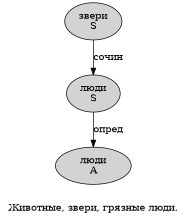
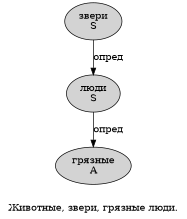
edge "звери S" -> "люди S": label "сочин" -> "опред"
node "люди A": label "люди A" -> "грязные A"
